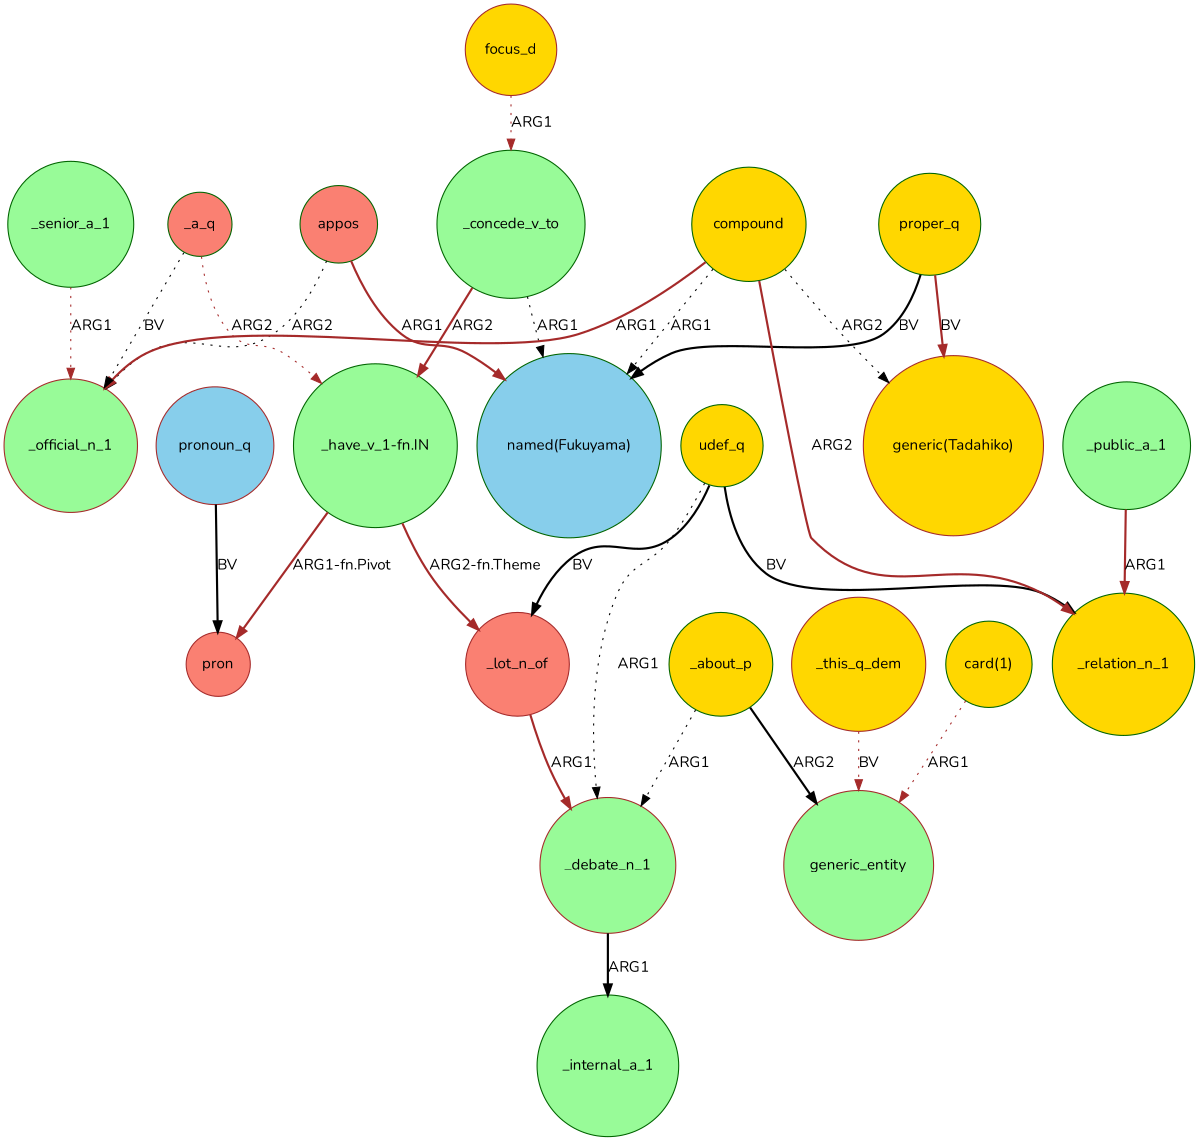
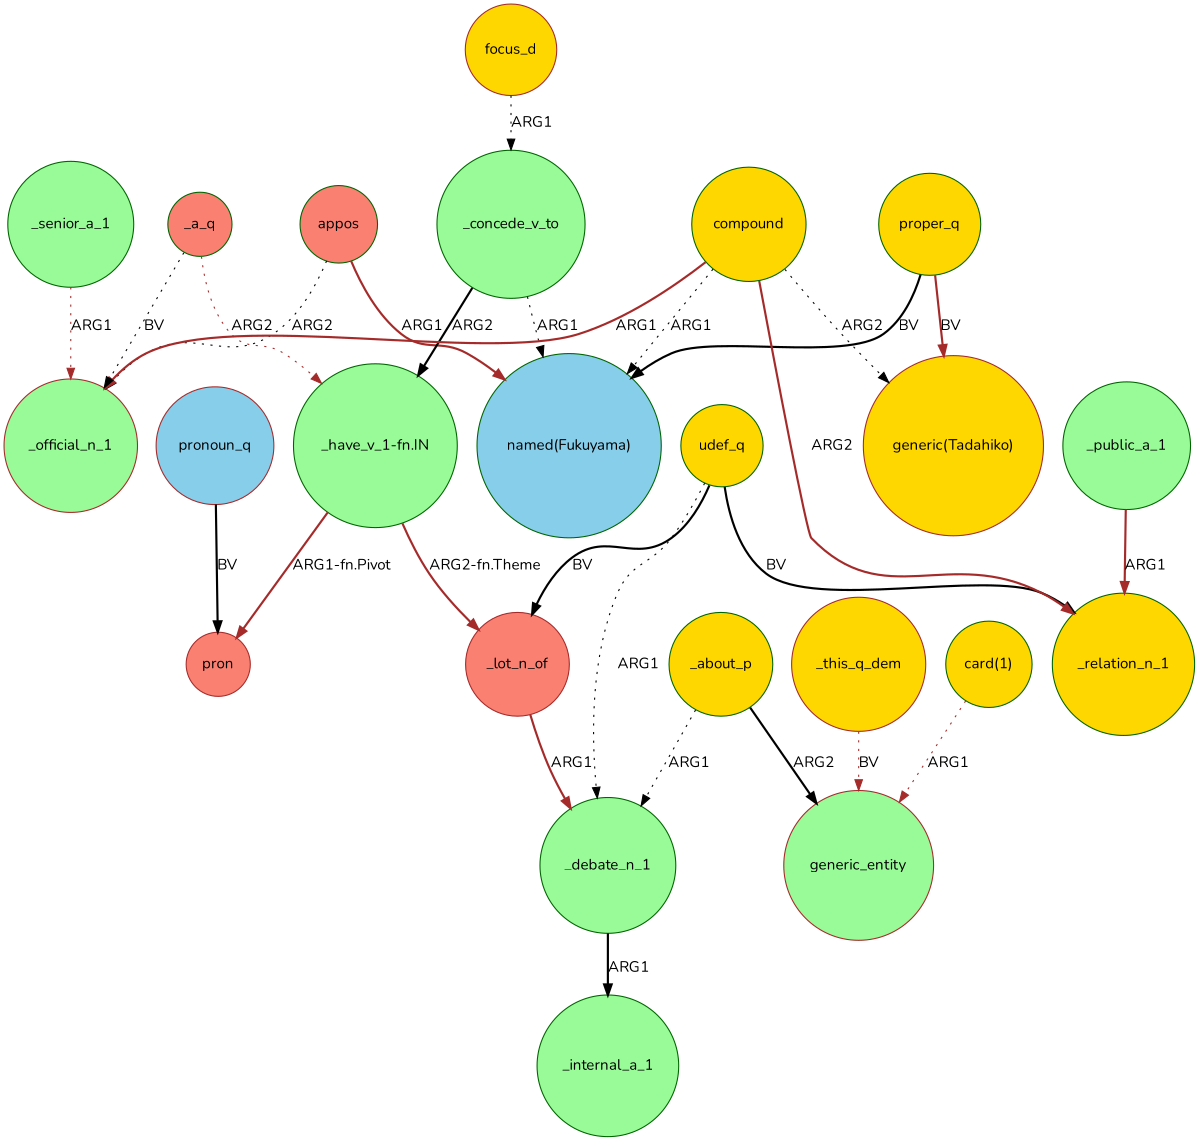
edge "focus_d" -> "_concede_v_to": color brown -> black
edge "_concede_v_to" -> "_have_v_1-fn.IN": color brown -> black
node "_debate_n_1": color brown -> darkgreen
